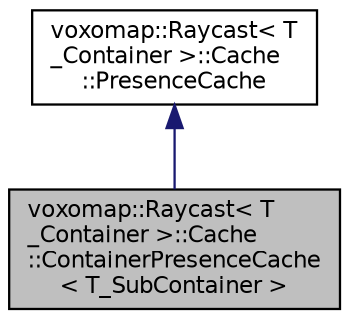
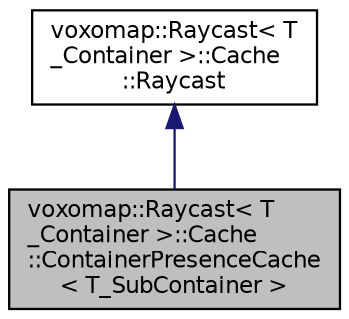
node "voxomap::Raycast< T _Container >::Cache ::PresenceCache": label "voxomap::Raycast< T _Container >::Cache ::PresenceCache" -> "voxomap::Raycast< T _Container >::Cache ::Raycast"
